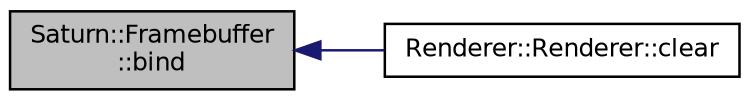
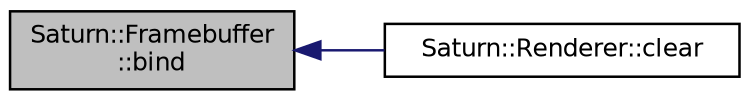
node "Renderer::Renderer::clear": label "Renderer::Renderer::clear" -> "Saturn::Renderer::clear"
